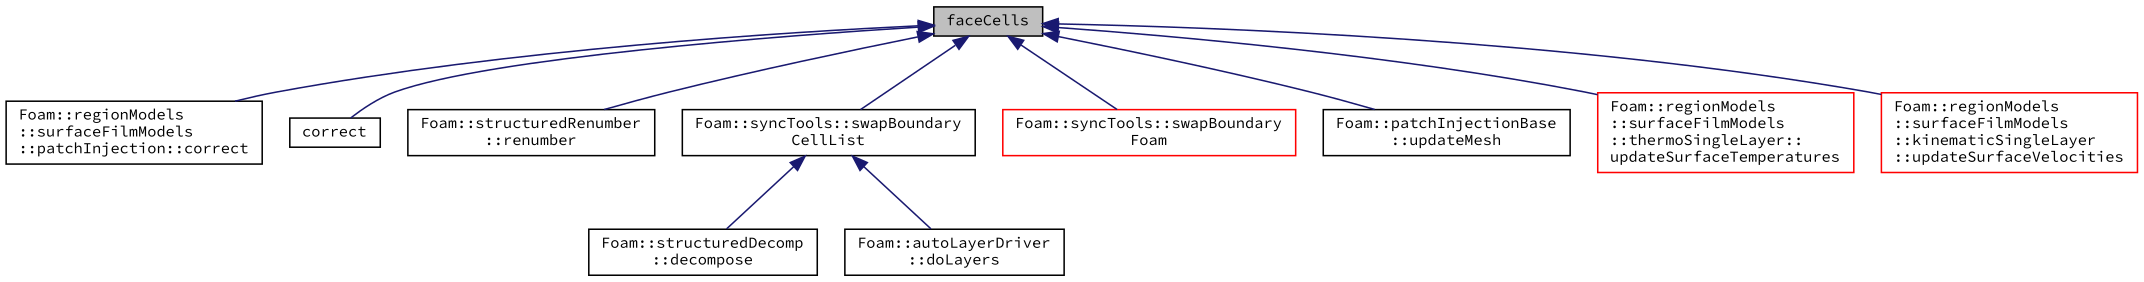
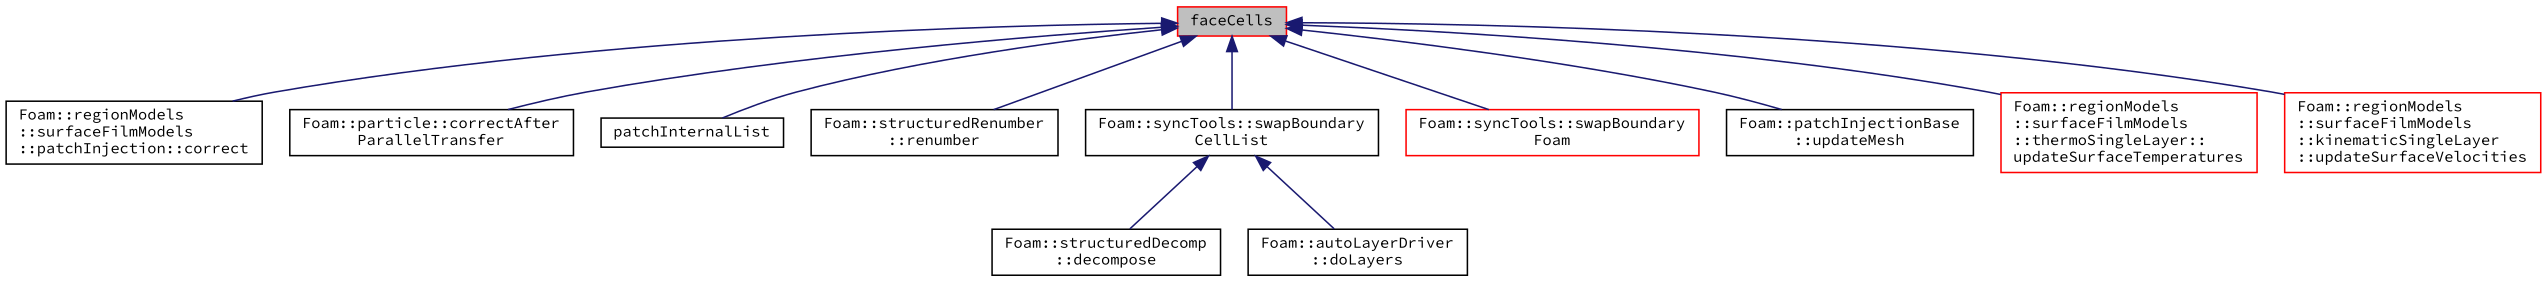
node "faceCells": color black -> red
node "correct": label "correct" -> "patchInternalList"
node "Foam::particle::correctAfter ParallelTransfer": added
